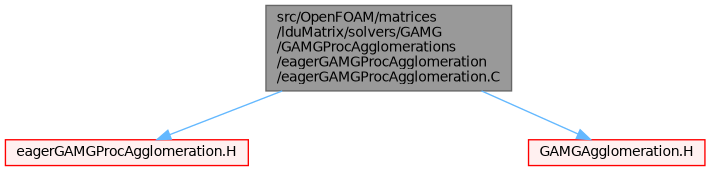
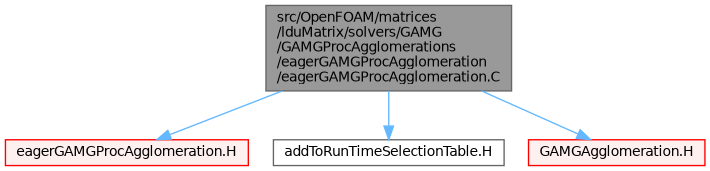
node "addToRunTimeSelectionTable.H": added
